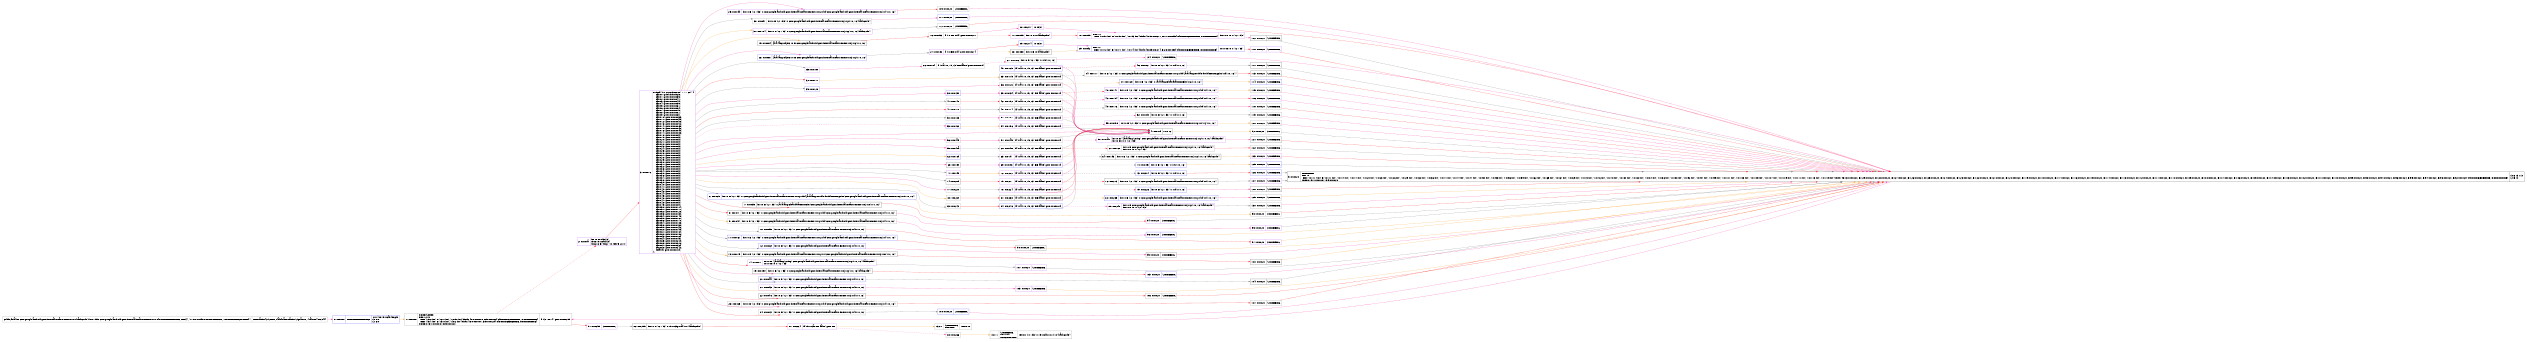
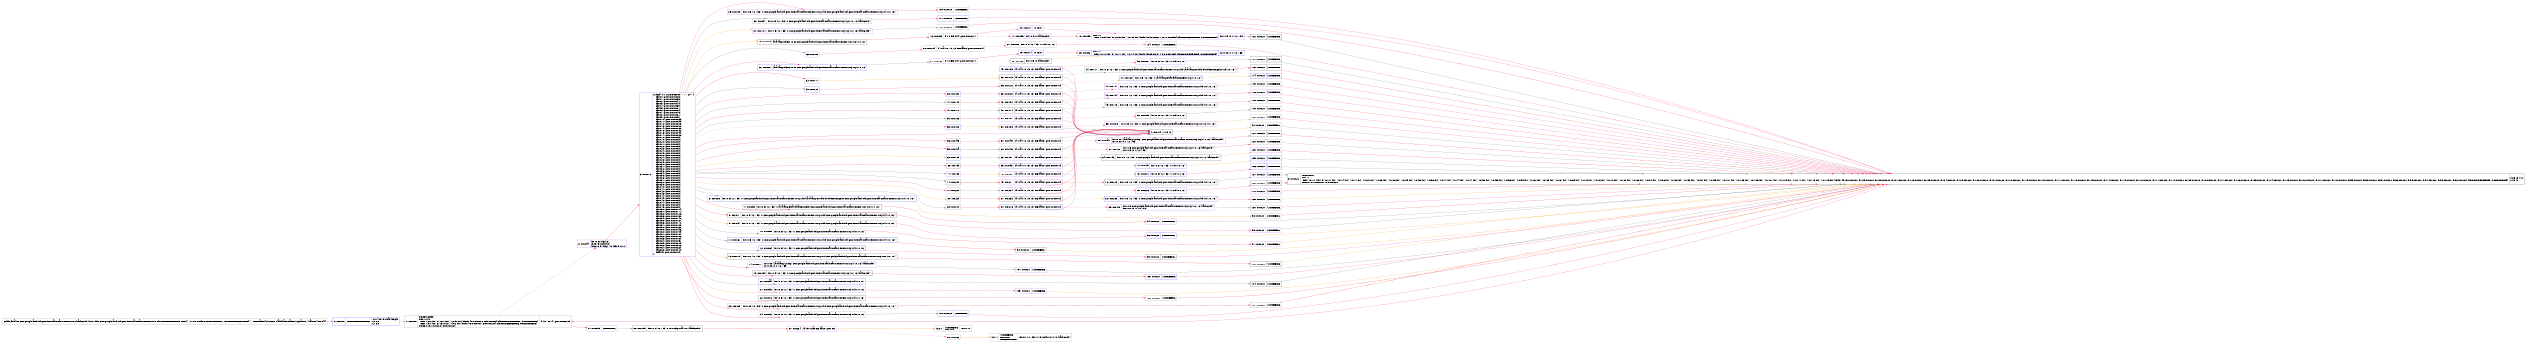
edge "29: 0x00f2" -> "110: 0x0020": removed
